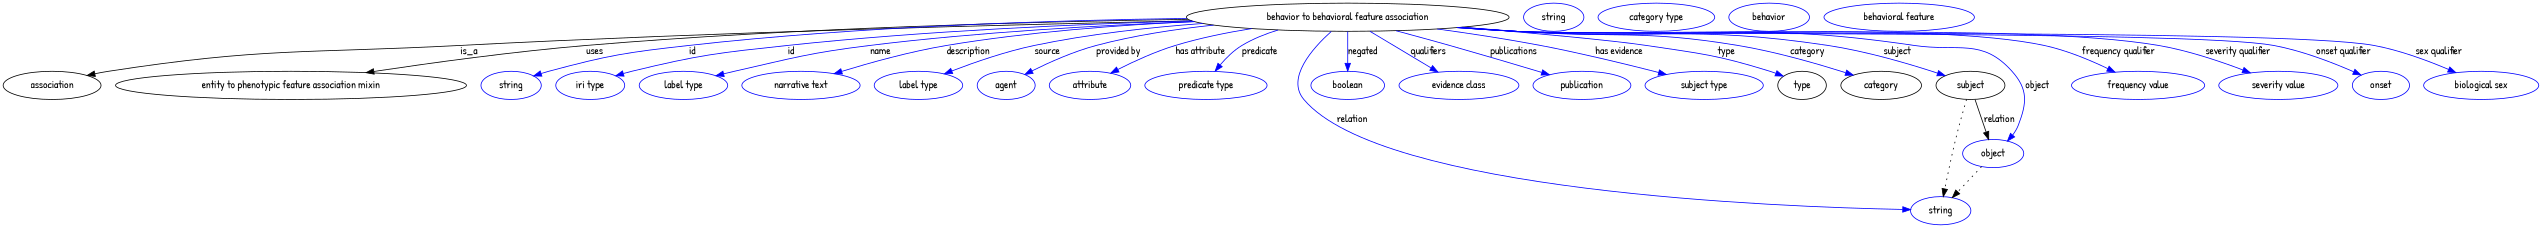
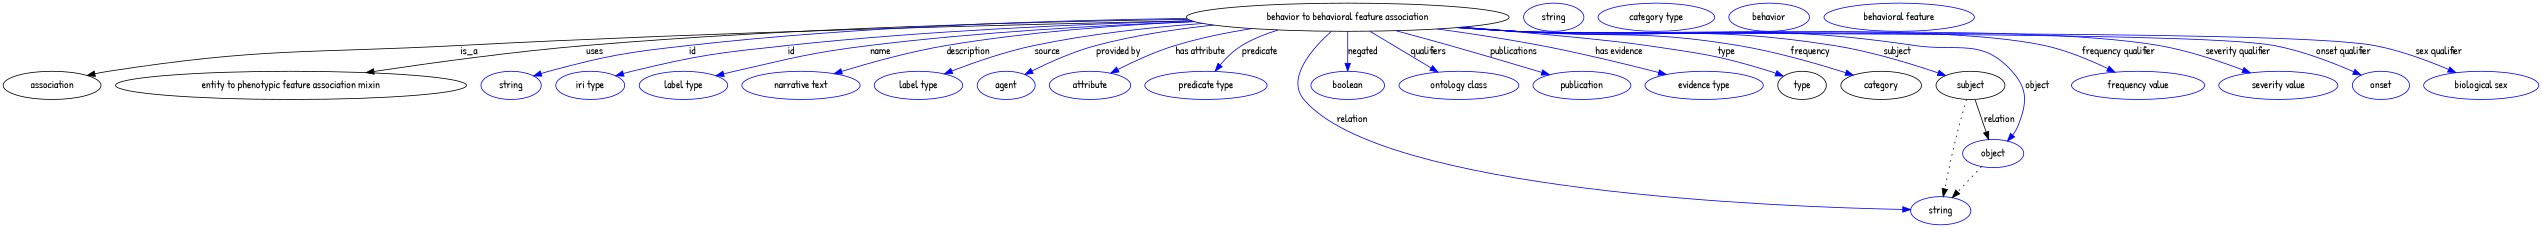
edge "behavior to behavioral feature association" -> "category": label "category" -> "frequency"
node "evidence class": label "evidence class" -> "ontology class"
node "subject type": label "subject type" -> "evidence type"
